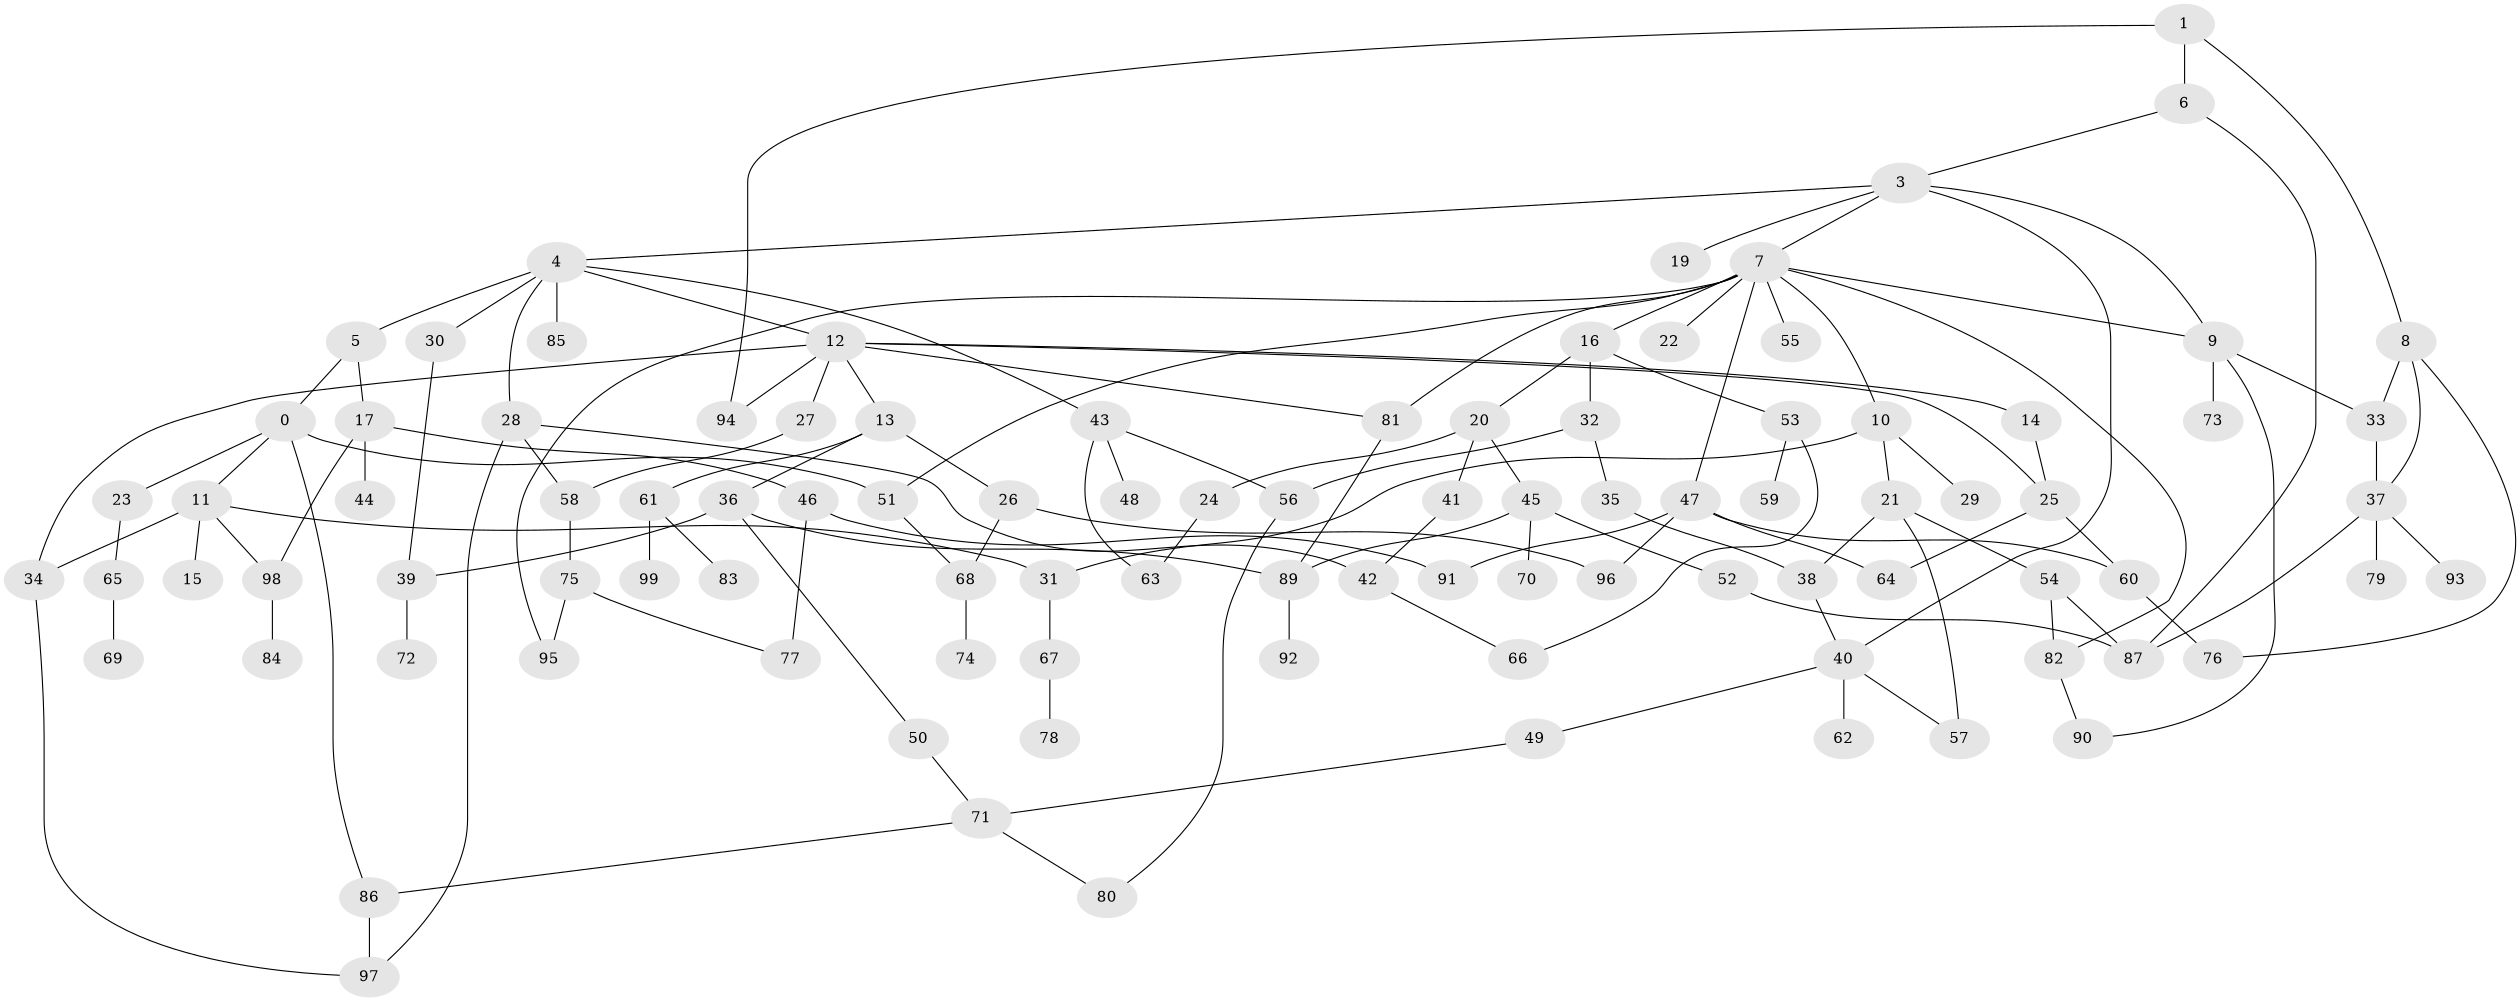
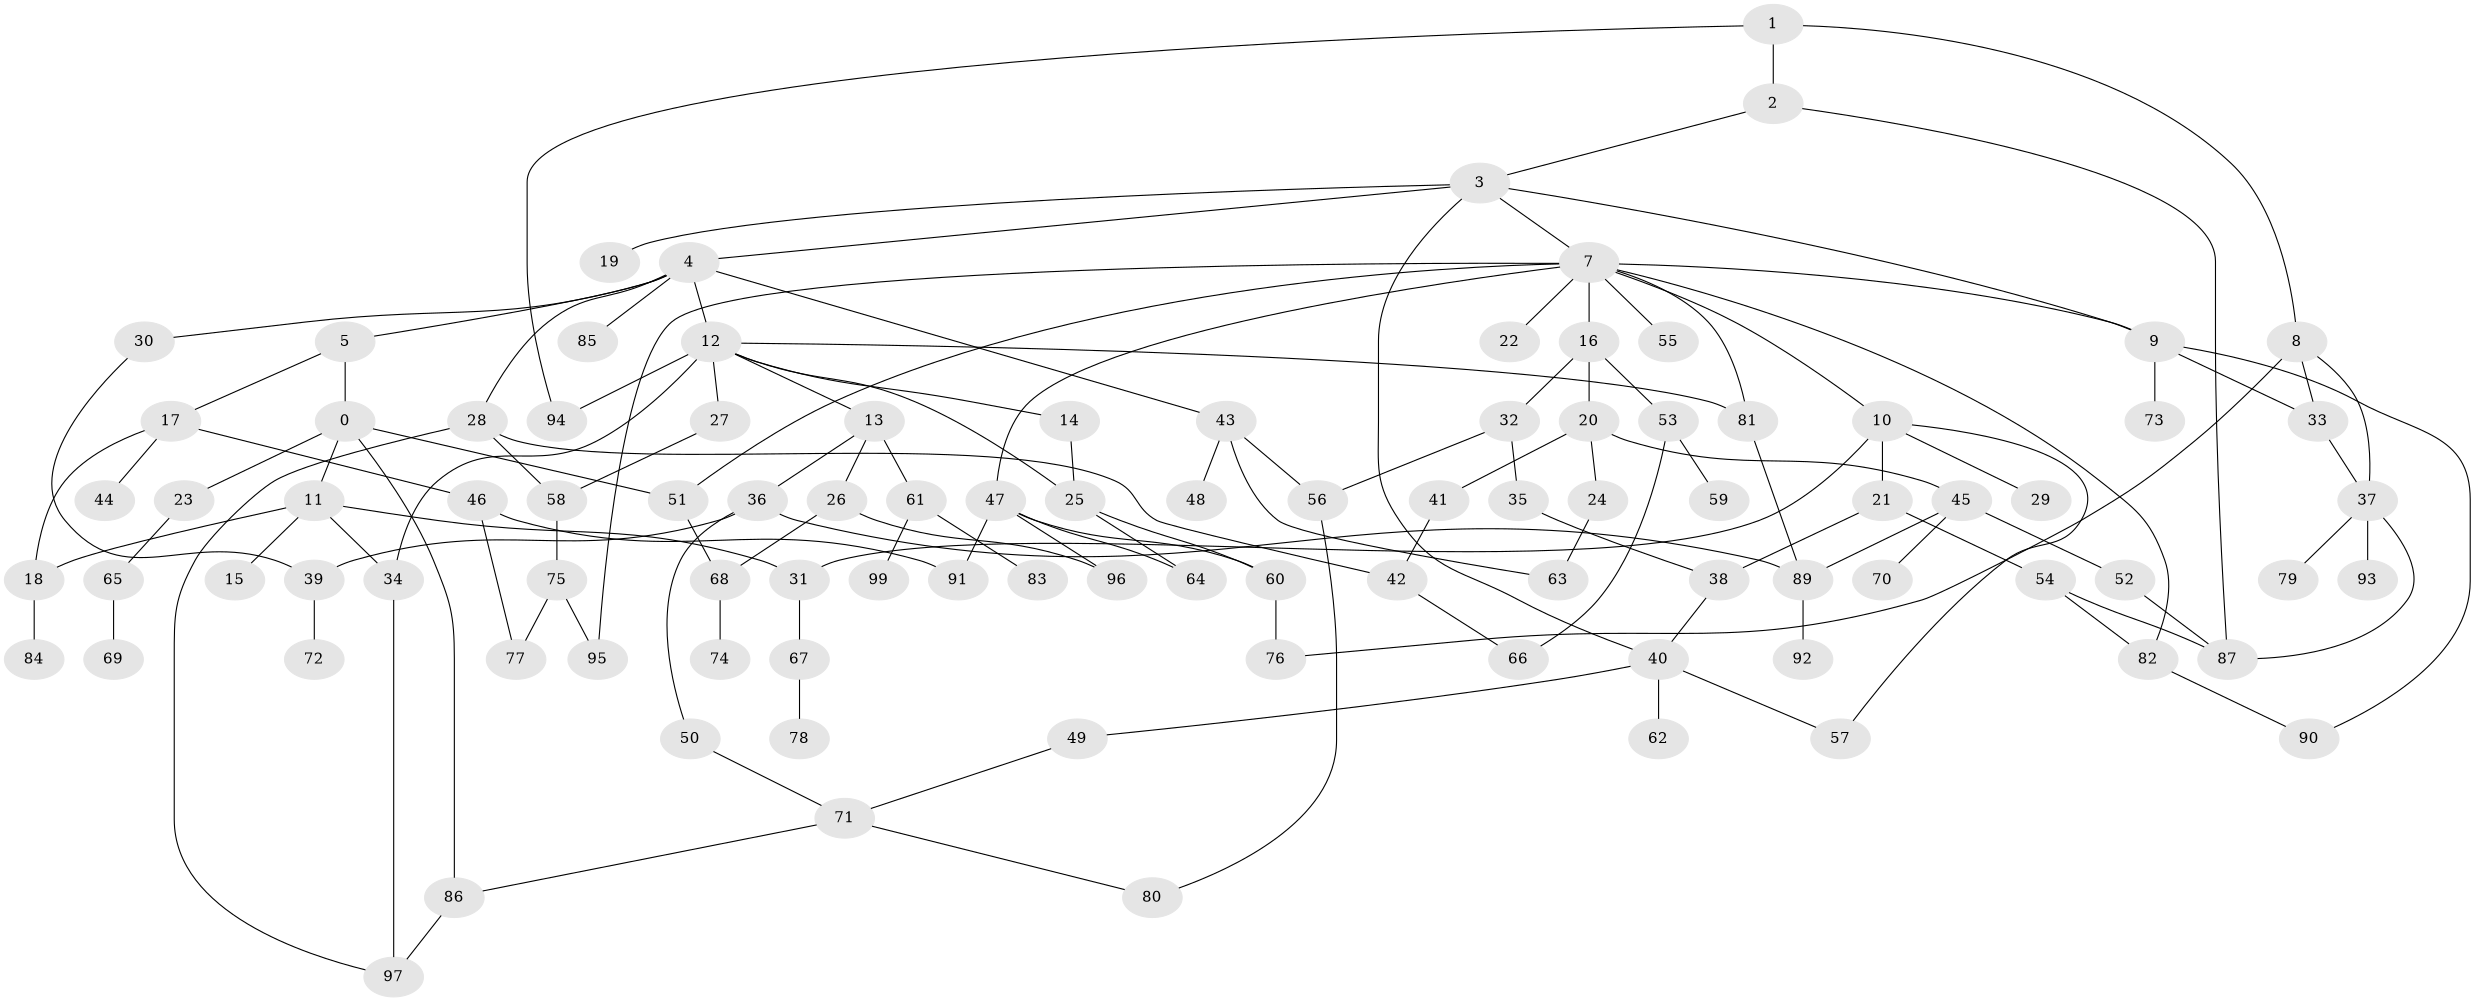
node "6": label "6" -> "2"
node "98": label "98" -> "18"
edge "21" -- "57": now "10" -- "57"
